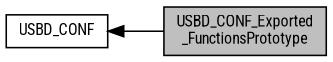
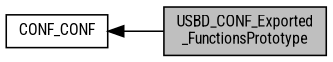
node "USBD_CONF": label "USBD_CONF" -> "CONF_CONF"
